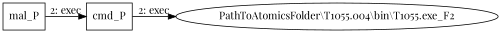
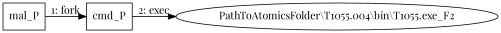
edge "mal_P" -> "cmd_P": label "2: exec" -> "1: fork"
